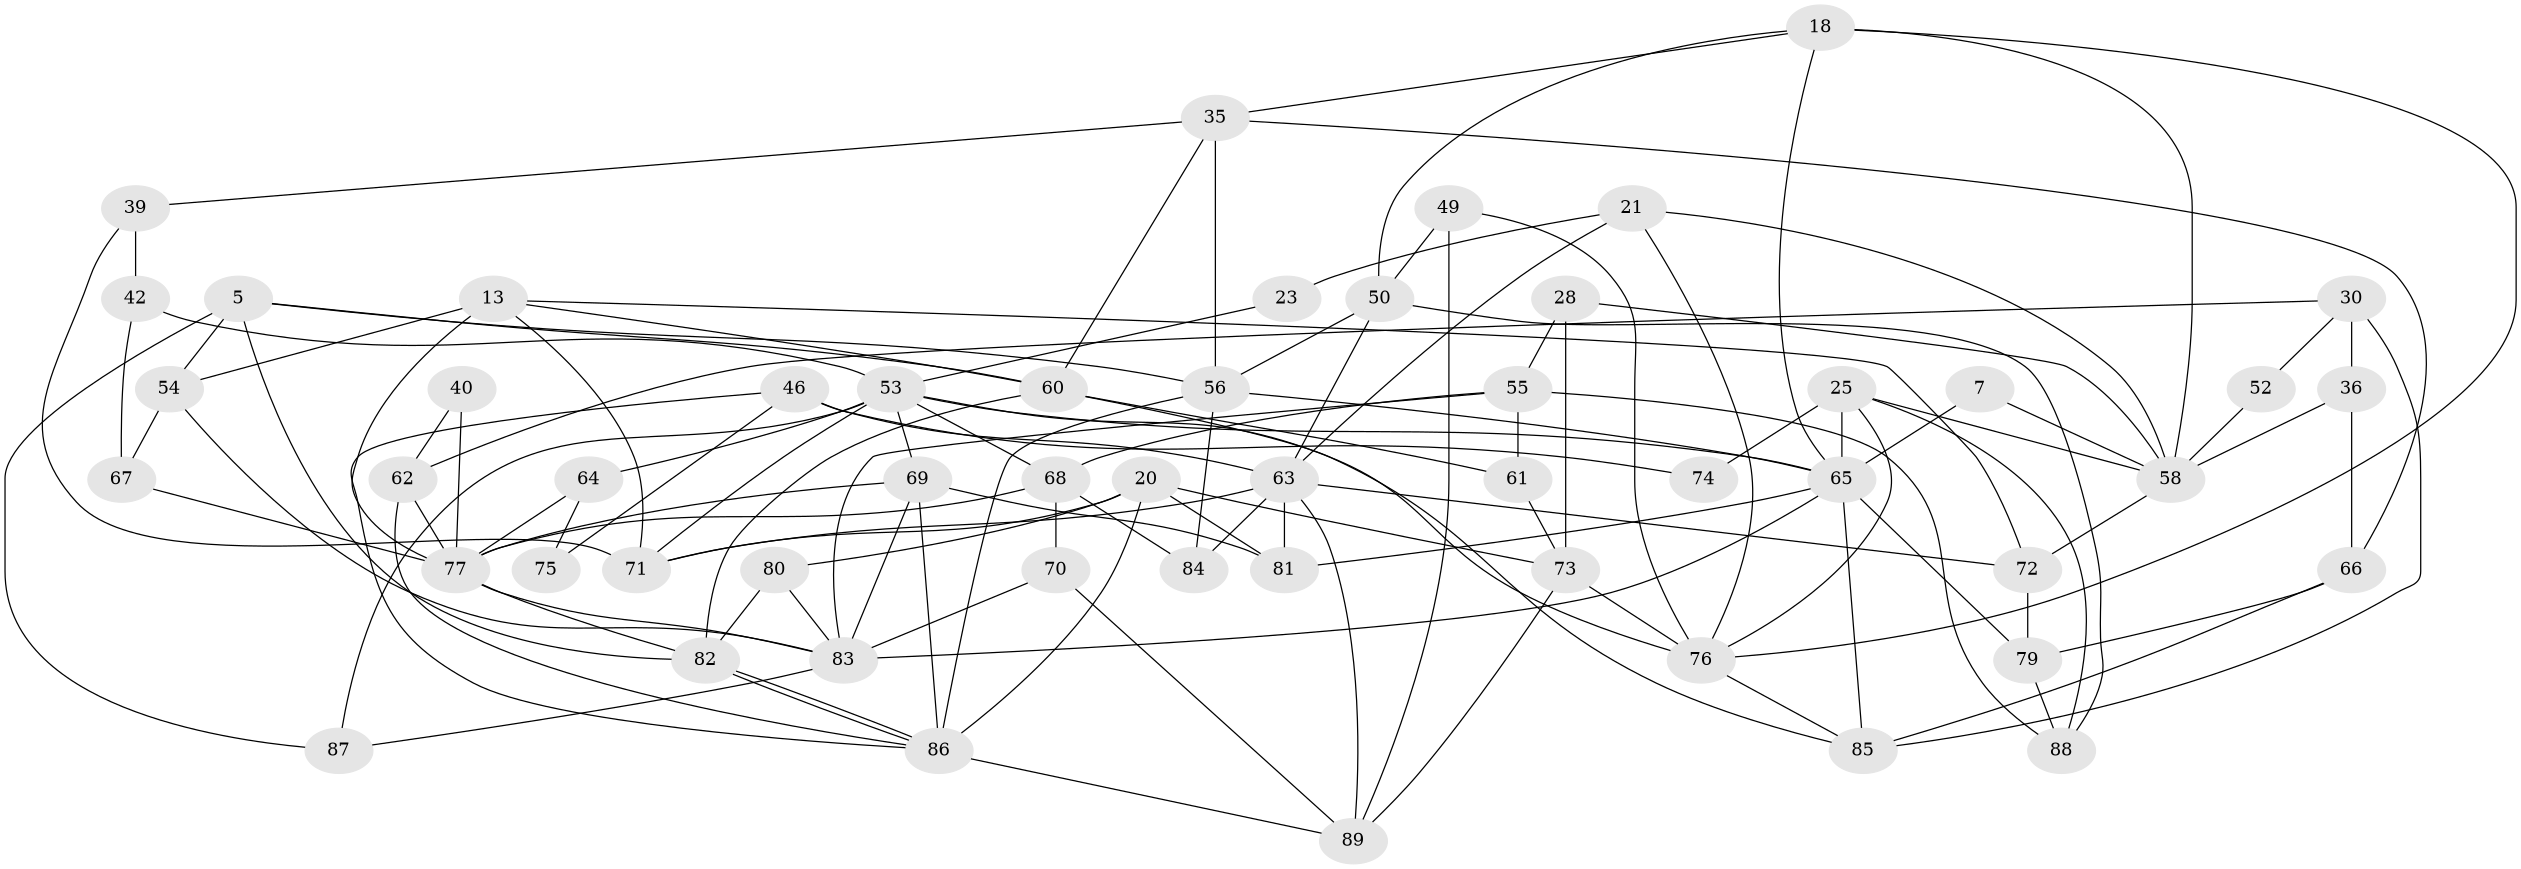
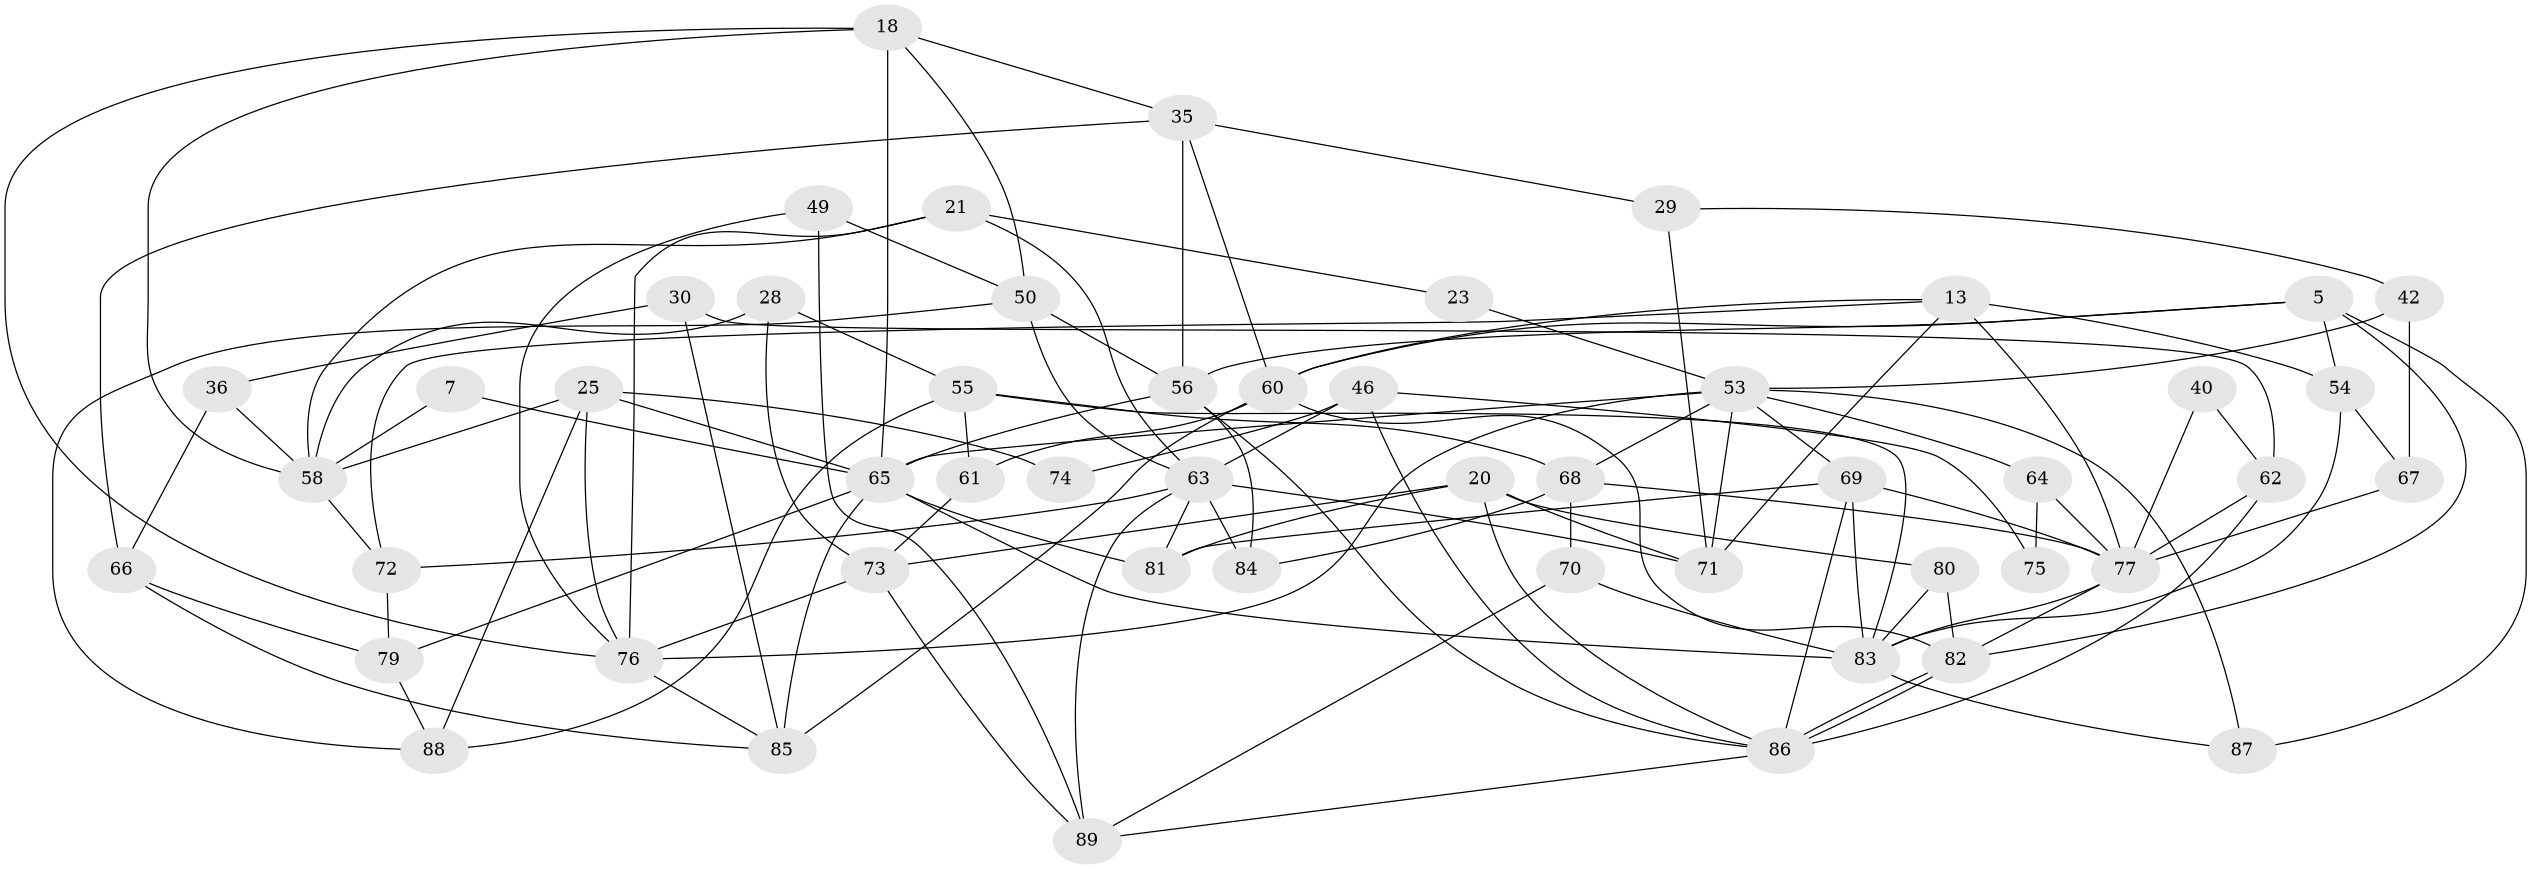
node "39": label "39" -> "29"
node "52": removed
